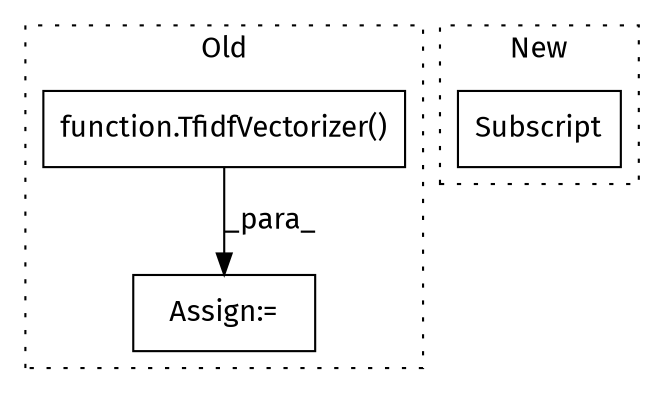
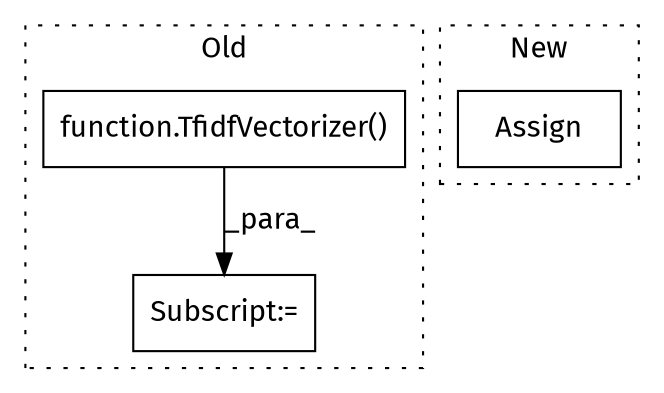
node "Subscript": label "Subscript" -> "Assign"
node "Assign:=": label "Assign:=" -> "Subscript:="
